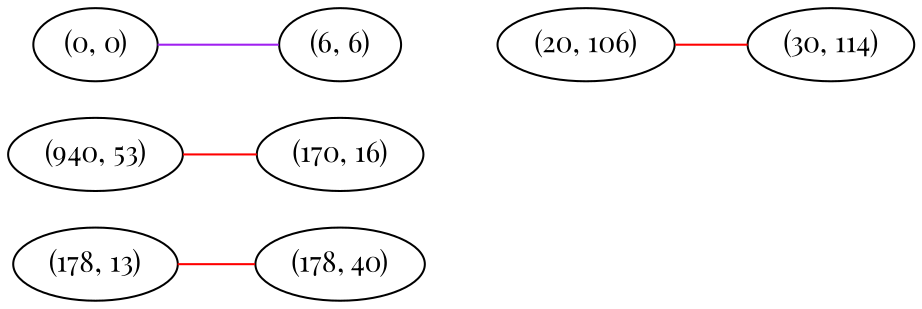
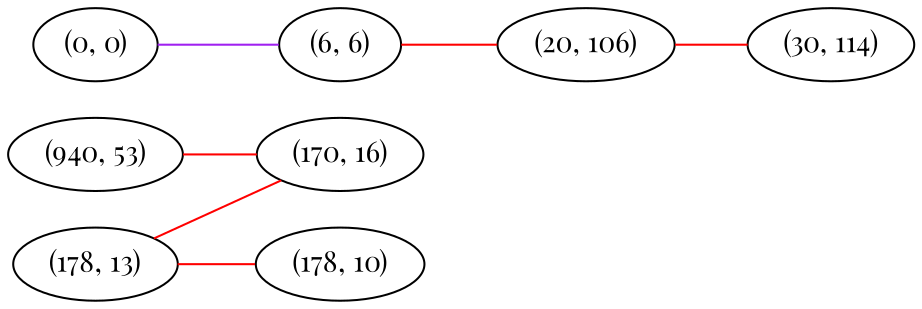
edge "(6, 6)" -- "(20, 106)": added
edge "(170, 16)" -- "(178, 13)": added
node "(178, 40)": label "(178, 40)" -> "(178, 10)"
